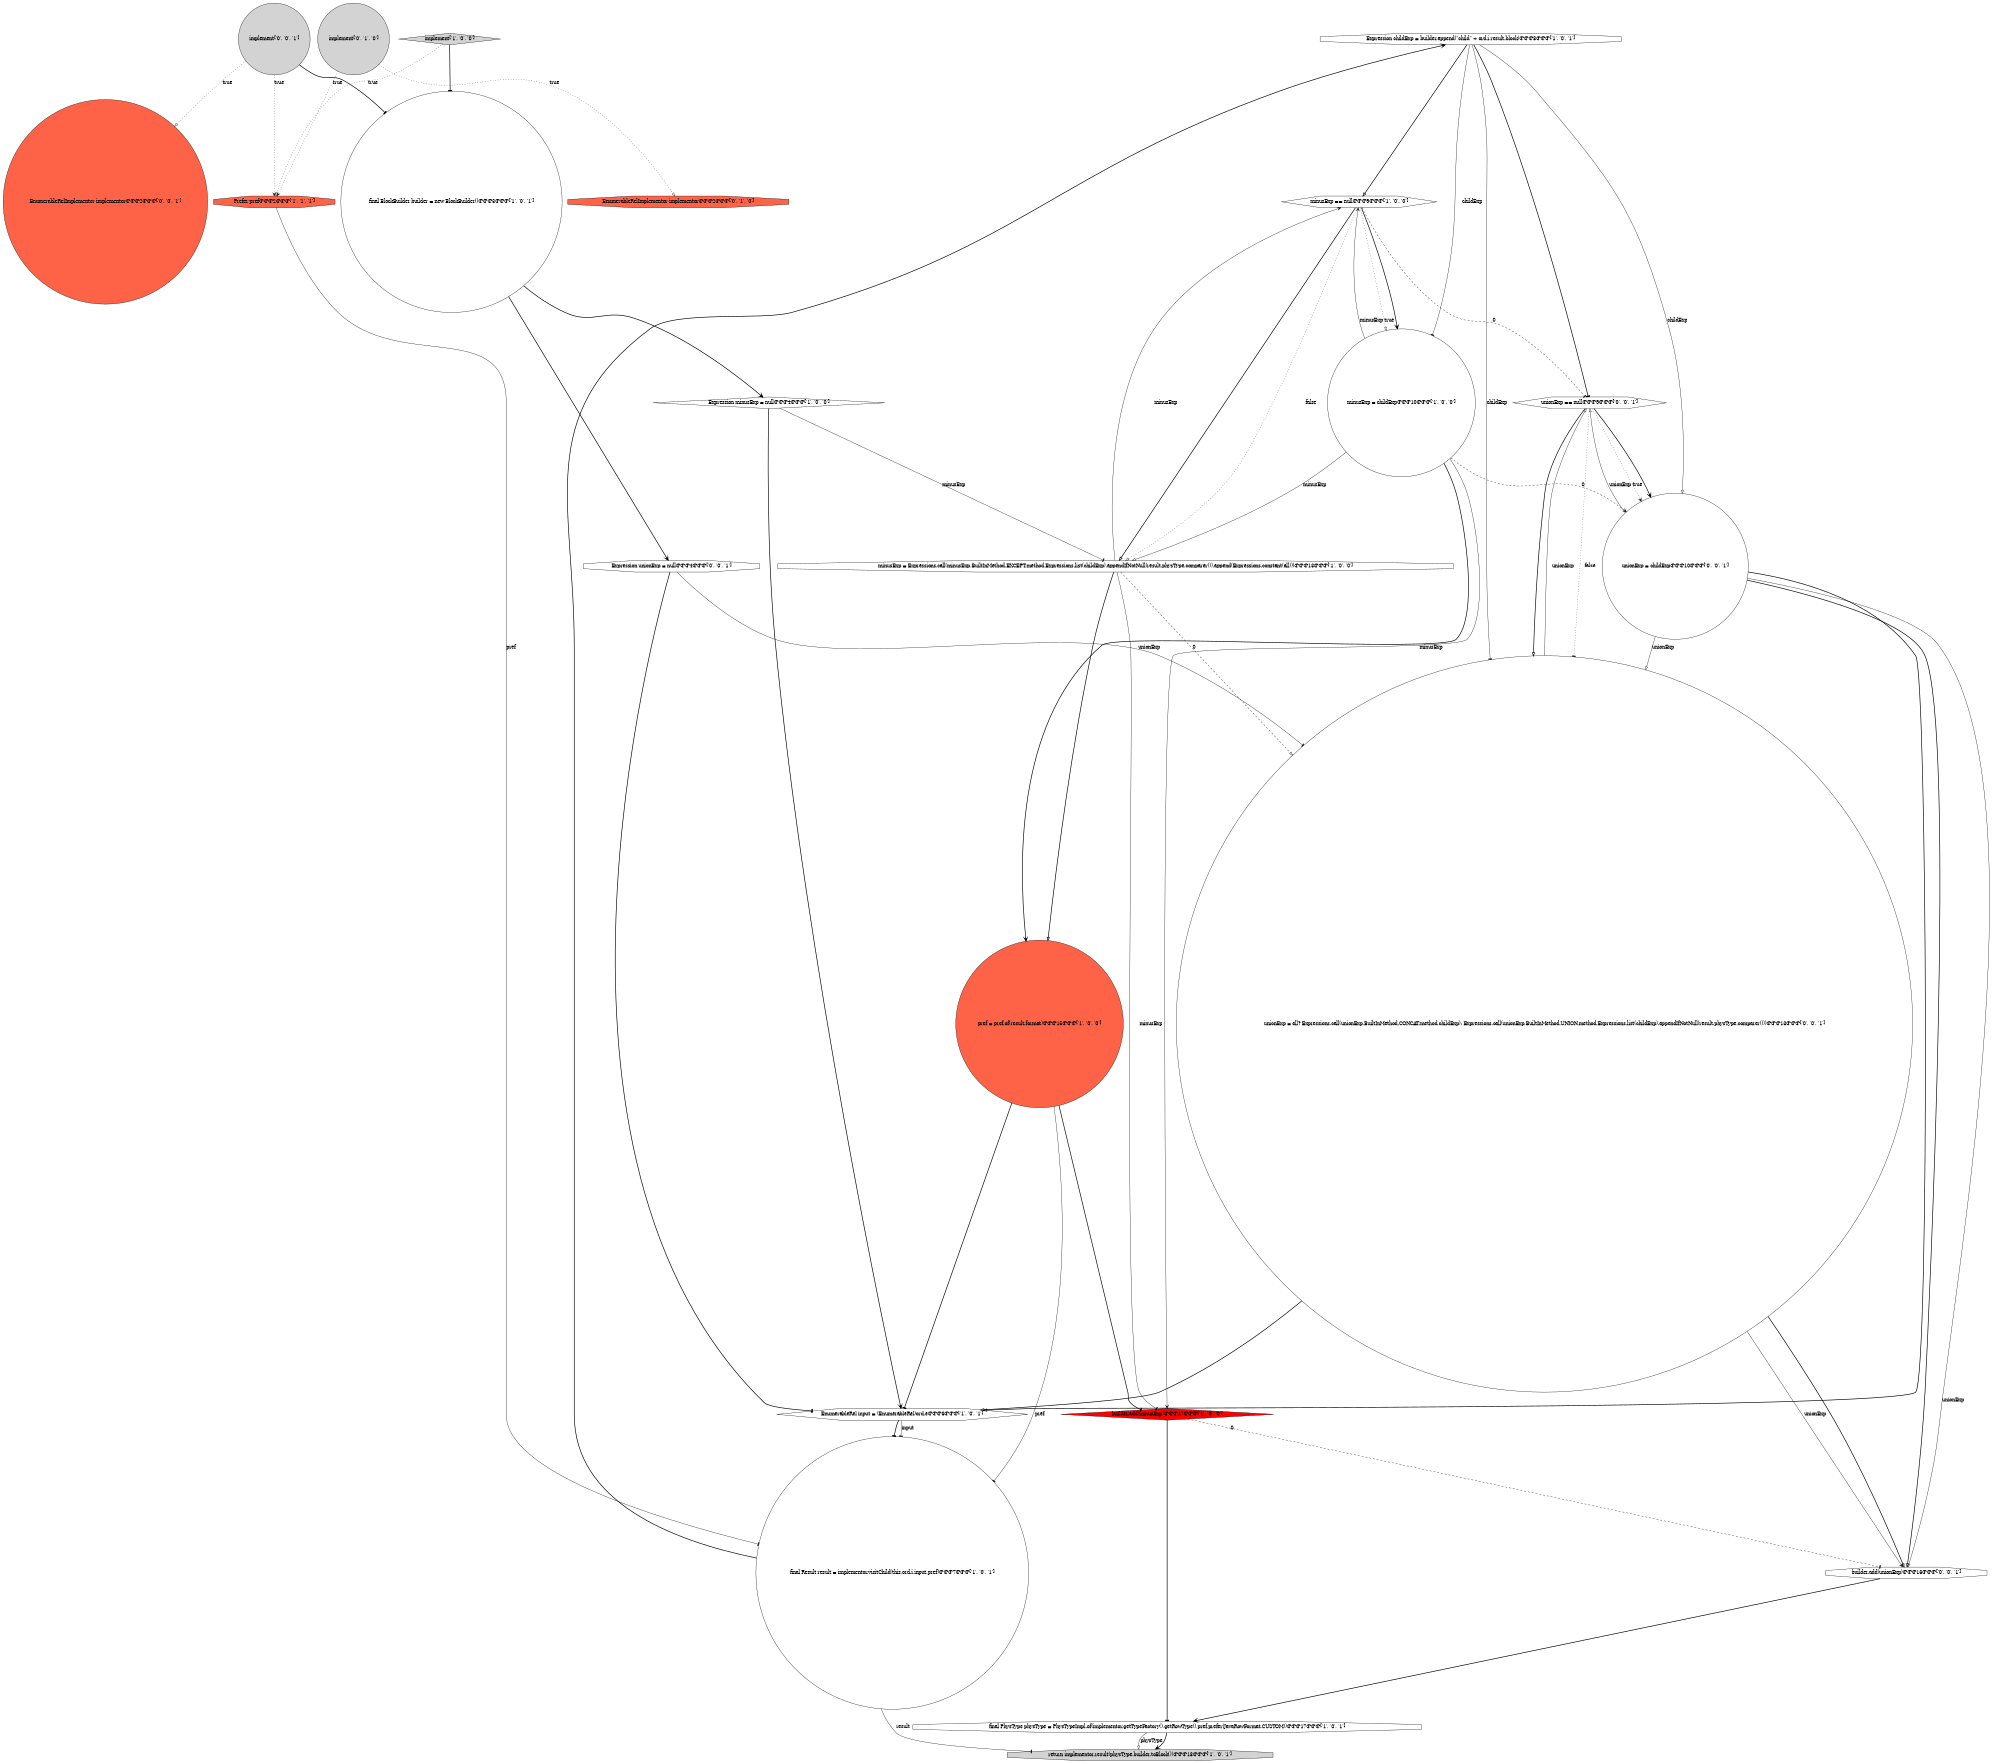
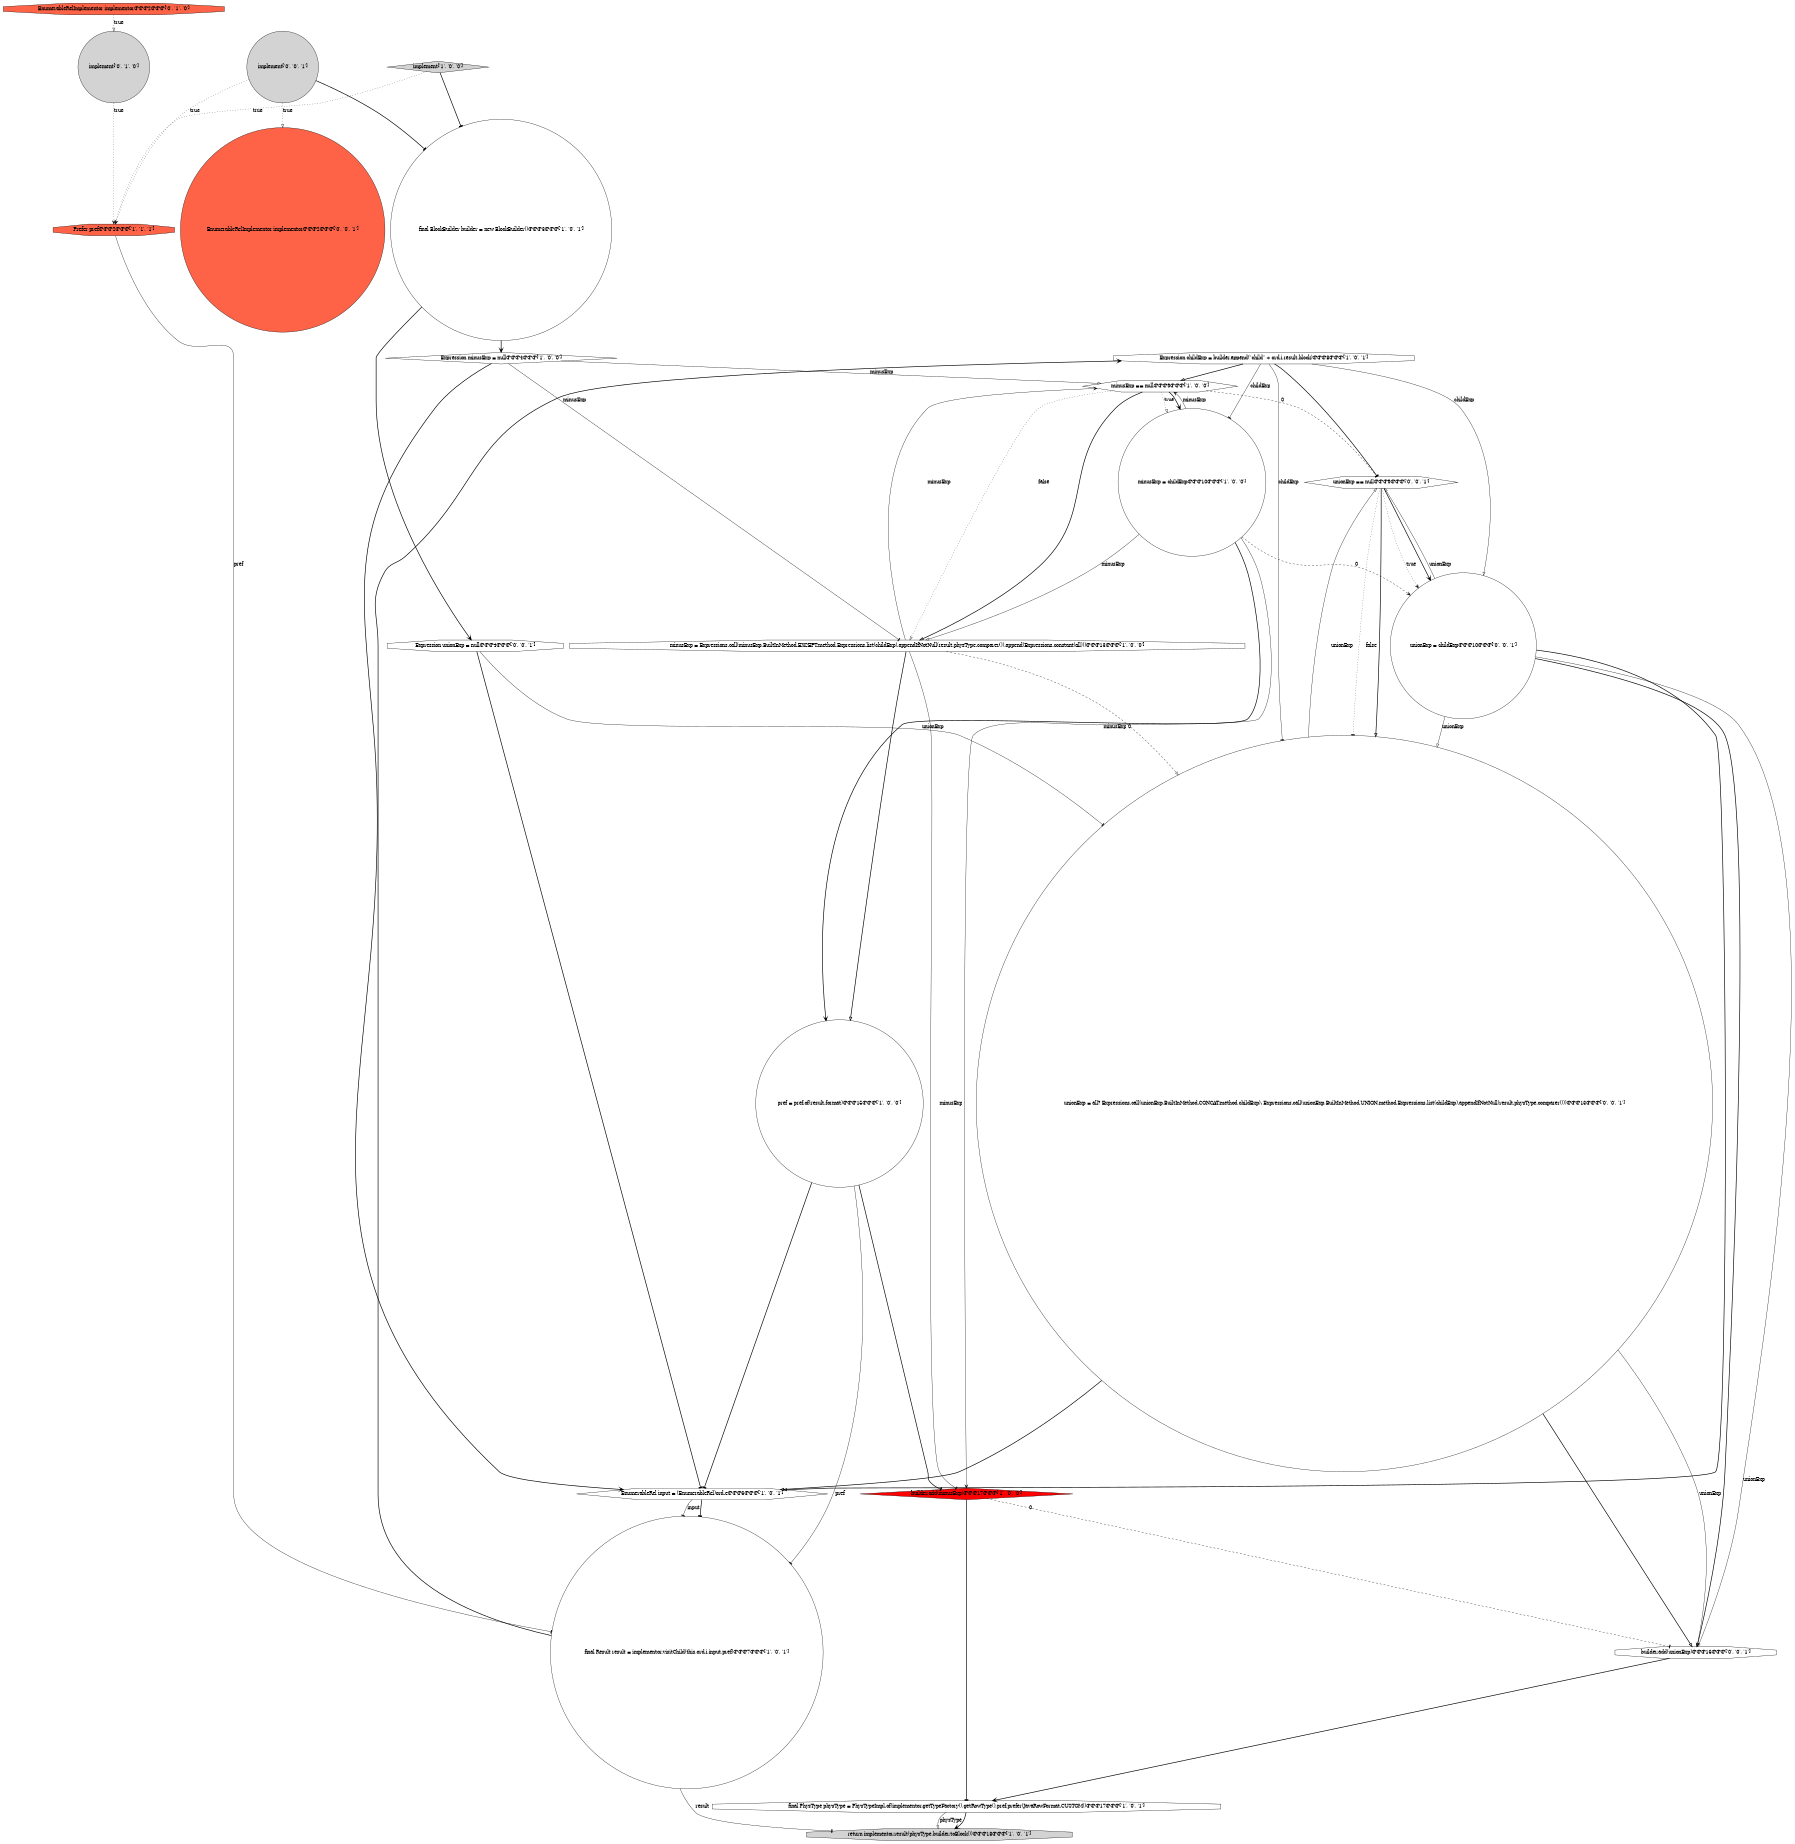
edge "implement['0', '1', '0']" -> "EnumerableRelImplementor implementor@@@2@@@['0', '1', '0']": reversed
edge "Expression minusExp = null@@@4@@@['1', '0', '0']" -> "minusExp == null@@@9@@@['1', '0', '0']": added, label "minusExp"
node "pref = pref.of(result.format)@@@15@@@['1', '0', '0']": fillcolor tomato -> white
